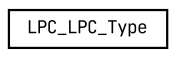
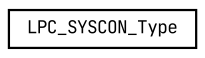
node "LPC_LPC_Type": label "LPC_LPC_Type" -> "LPC_SYSCON_Type"
